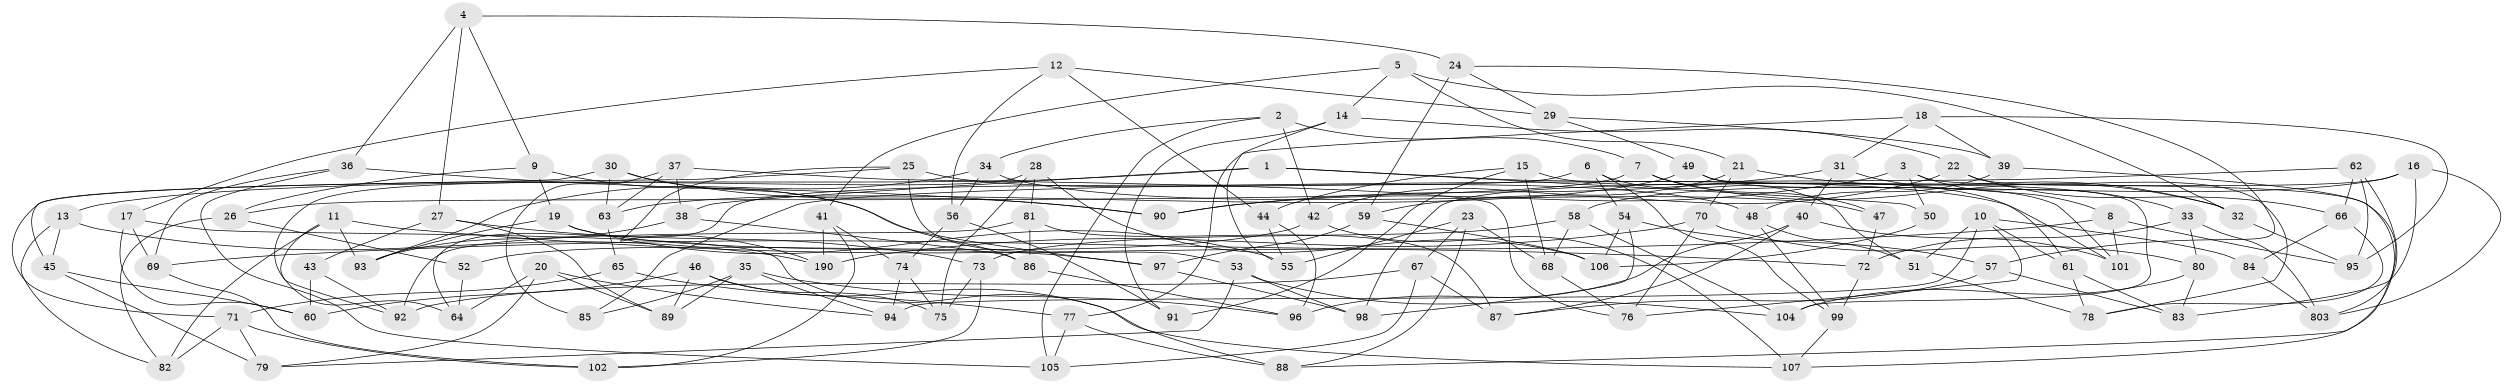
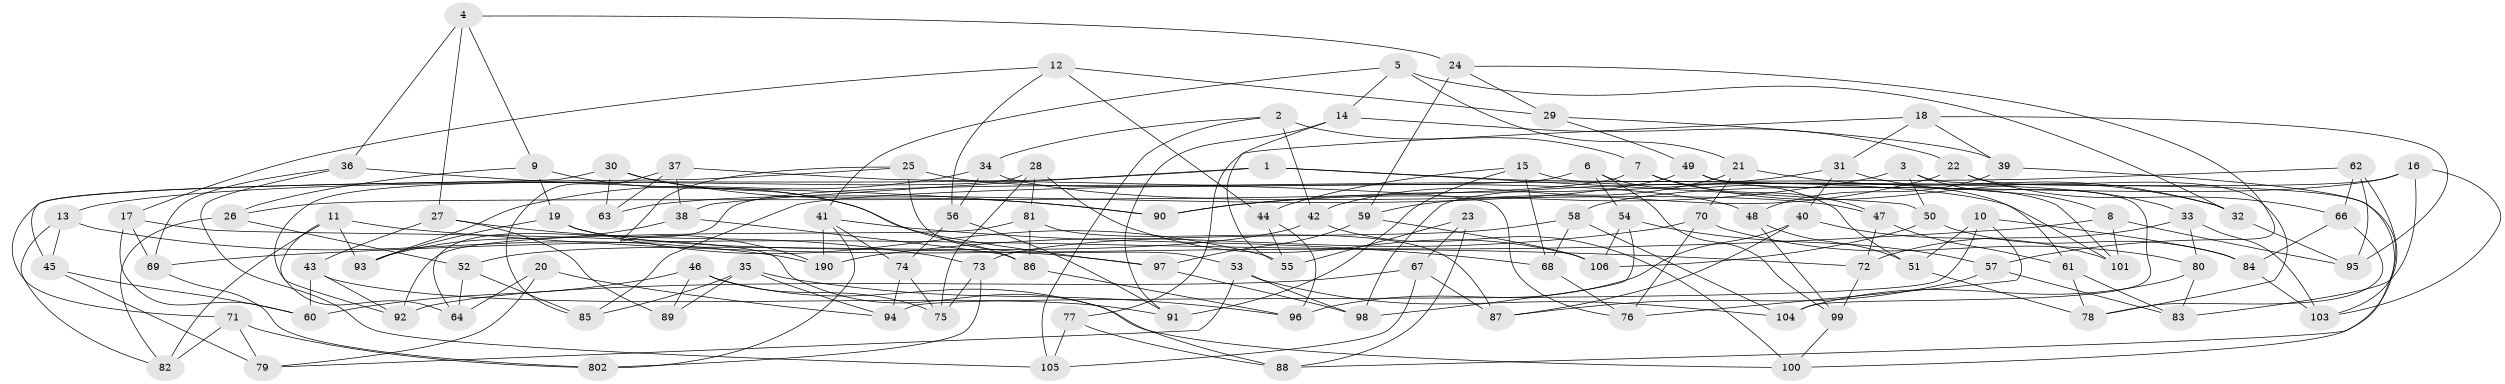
edge "23" -- "68": now "41" -- "68"
edge "10" -- "61": now "47" -- "61"
edge "50" -- "84": added
node "65": removed
edge "52" -- "85": added
edge "20" -- "89": removed
edge "43" -- "91": added
node "803": label "803" -> "103"
node "102": label "102" -> "802"
node "107": label "107" -> "100"
